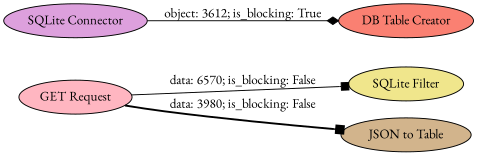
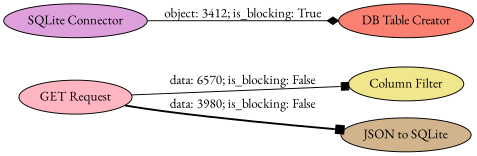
edge "SQLite Connector" -> "DB Table Creator": label "object: 3612; is_blocking: True" -> "object: 3412; is_blocking: True"
node "SQLite Filter": label "SQLite Filter" -> "Column Filter"
node "JSON to Table": label "JSON to Table" -> "JSON to SQLite"
